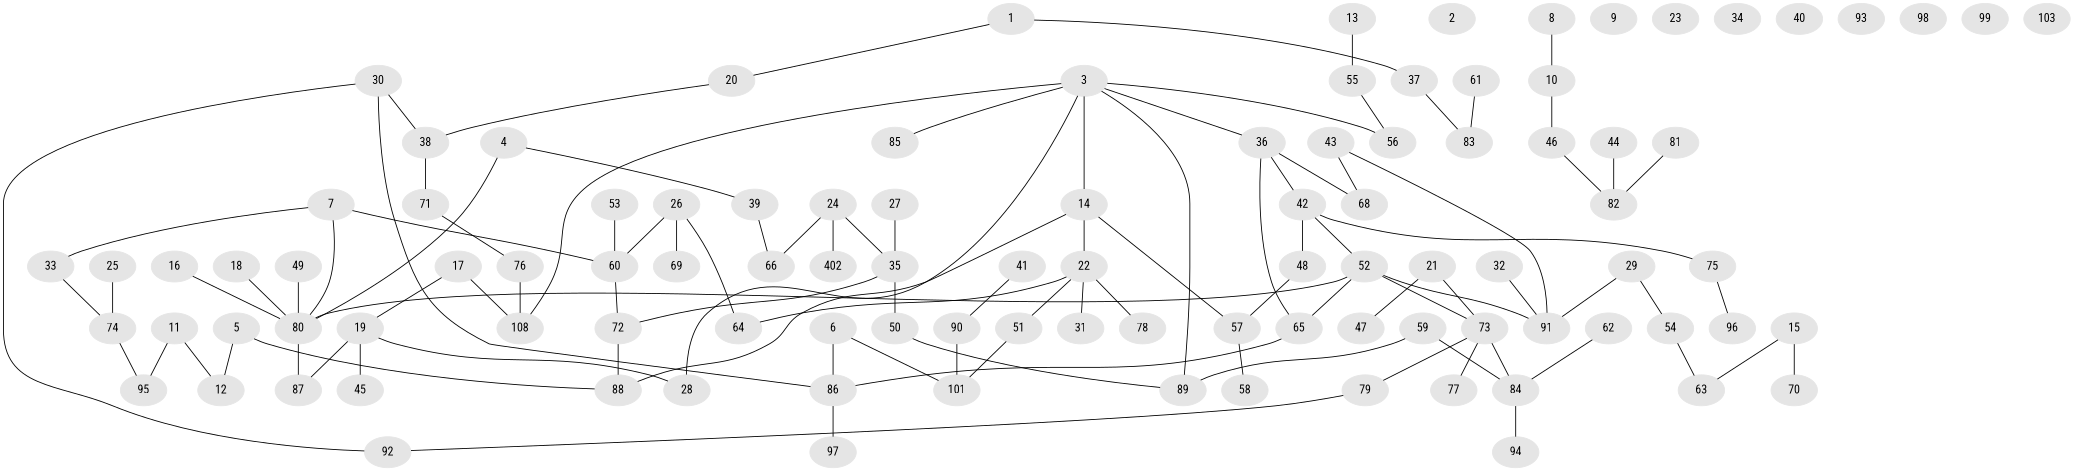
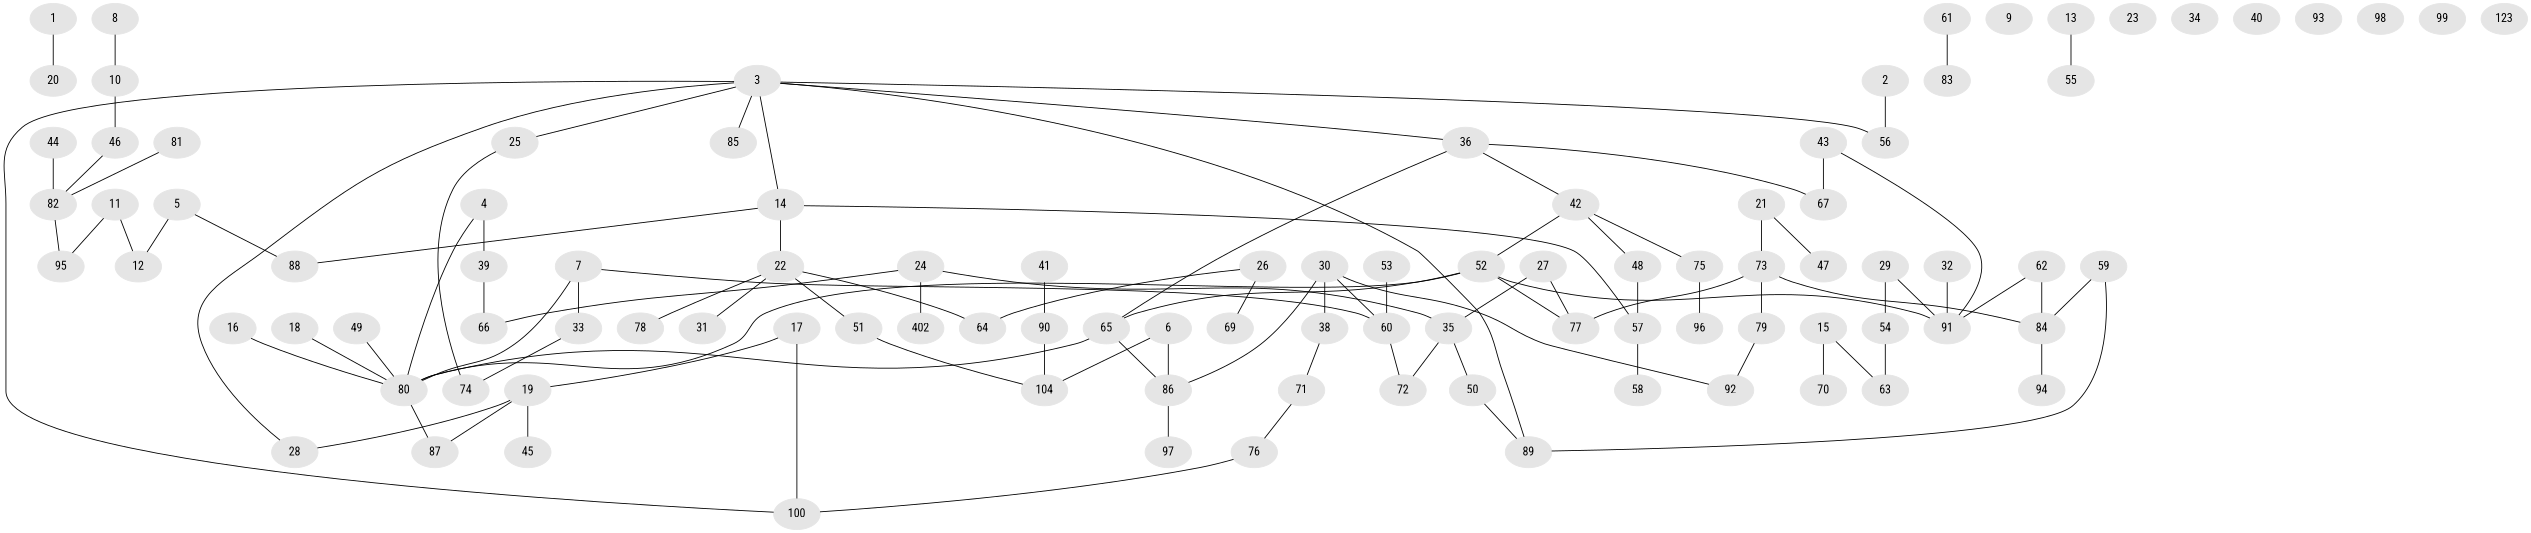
node "103": label "103" -> "123"
node "37": removed
edge "20" -- "38": removed
edge "3" -- "25": added
edge "55" -- "56": now "2" -- "56"
node "68": label "68" -> "67"
edge "26" -- "60": now "30" -- "60"
edge "52" -- "73": now "52" -- "77"
edge "27" -- "77": added
edge "62" -- "91": added
node "108": label "108" -> "100"
edge "72" -- "88": removed
edge "74" -- "95": now "82" -- "95"
edge "65" -- "80": added
node "101": label "101" -> "104"
